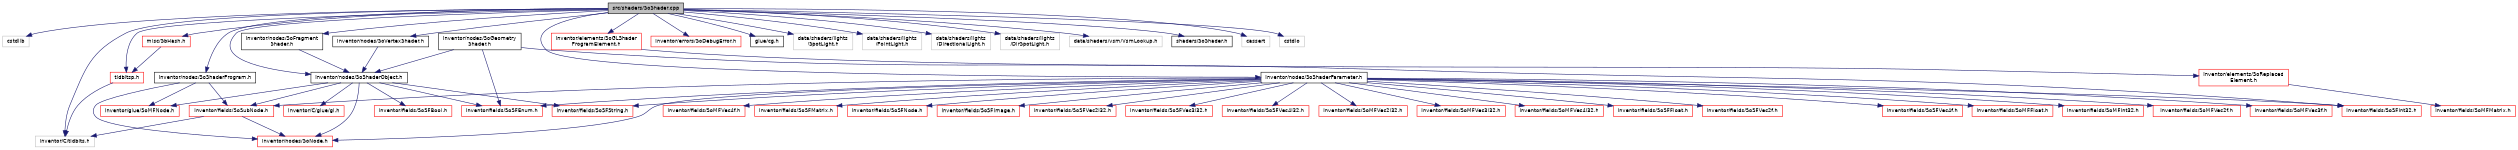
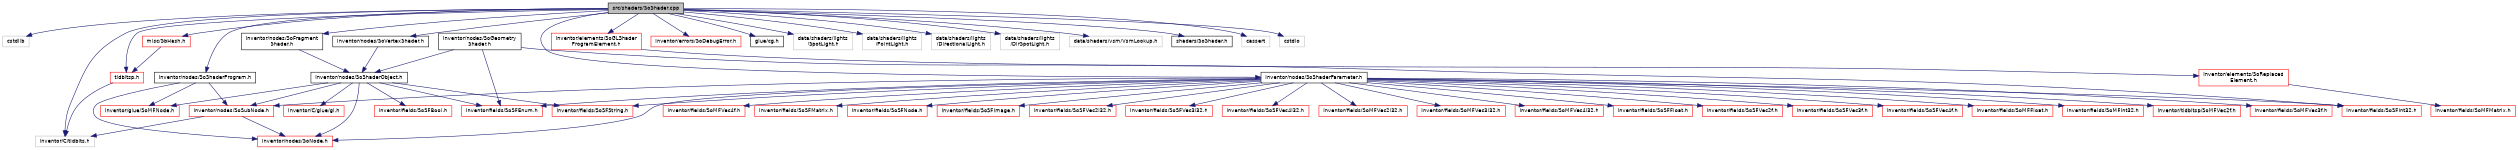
edge "src/shaders/SoShader.cpp" -> "Inventor/nodes/SoShaderObject.h": removed
node "Inventor/fields/SoSubNode.h": label "Inventor/fields/SoSubNode.h" -> "Inventor/nodes/SoSubNode.h"
node "Inventor/fields/SoSFVec3f.h": added
node "Inventor/fields/SoMFVec2f.h": label "Inventor/fields/SoMFVec2f.h" -> "Inventor/tidbitsp/SoMFVec2f.h"
